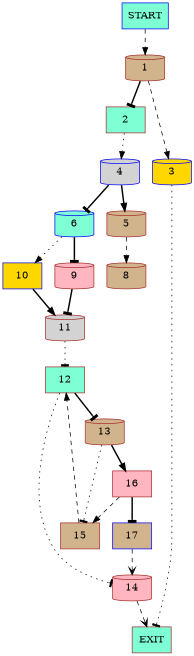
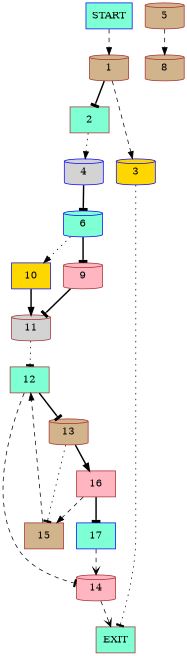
edge "4" -> "5": removed
edge "12" -> "14": style dotted -> dashed
node "17": fillcolor tan -> aquamarine
